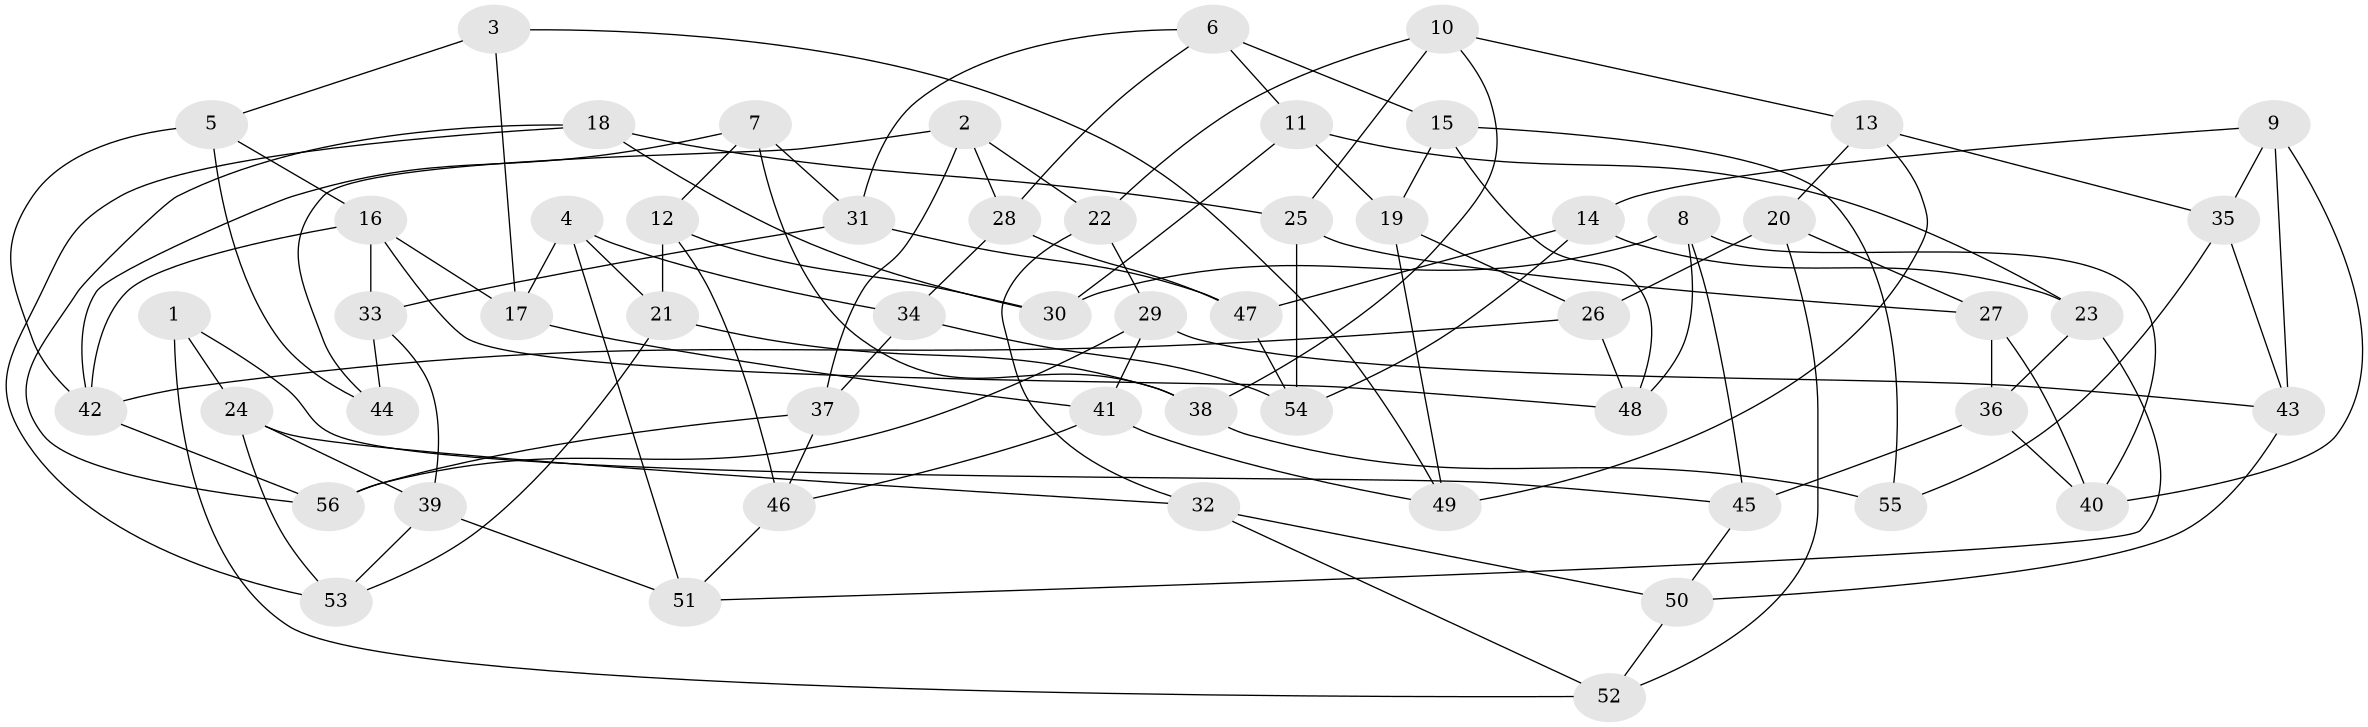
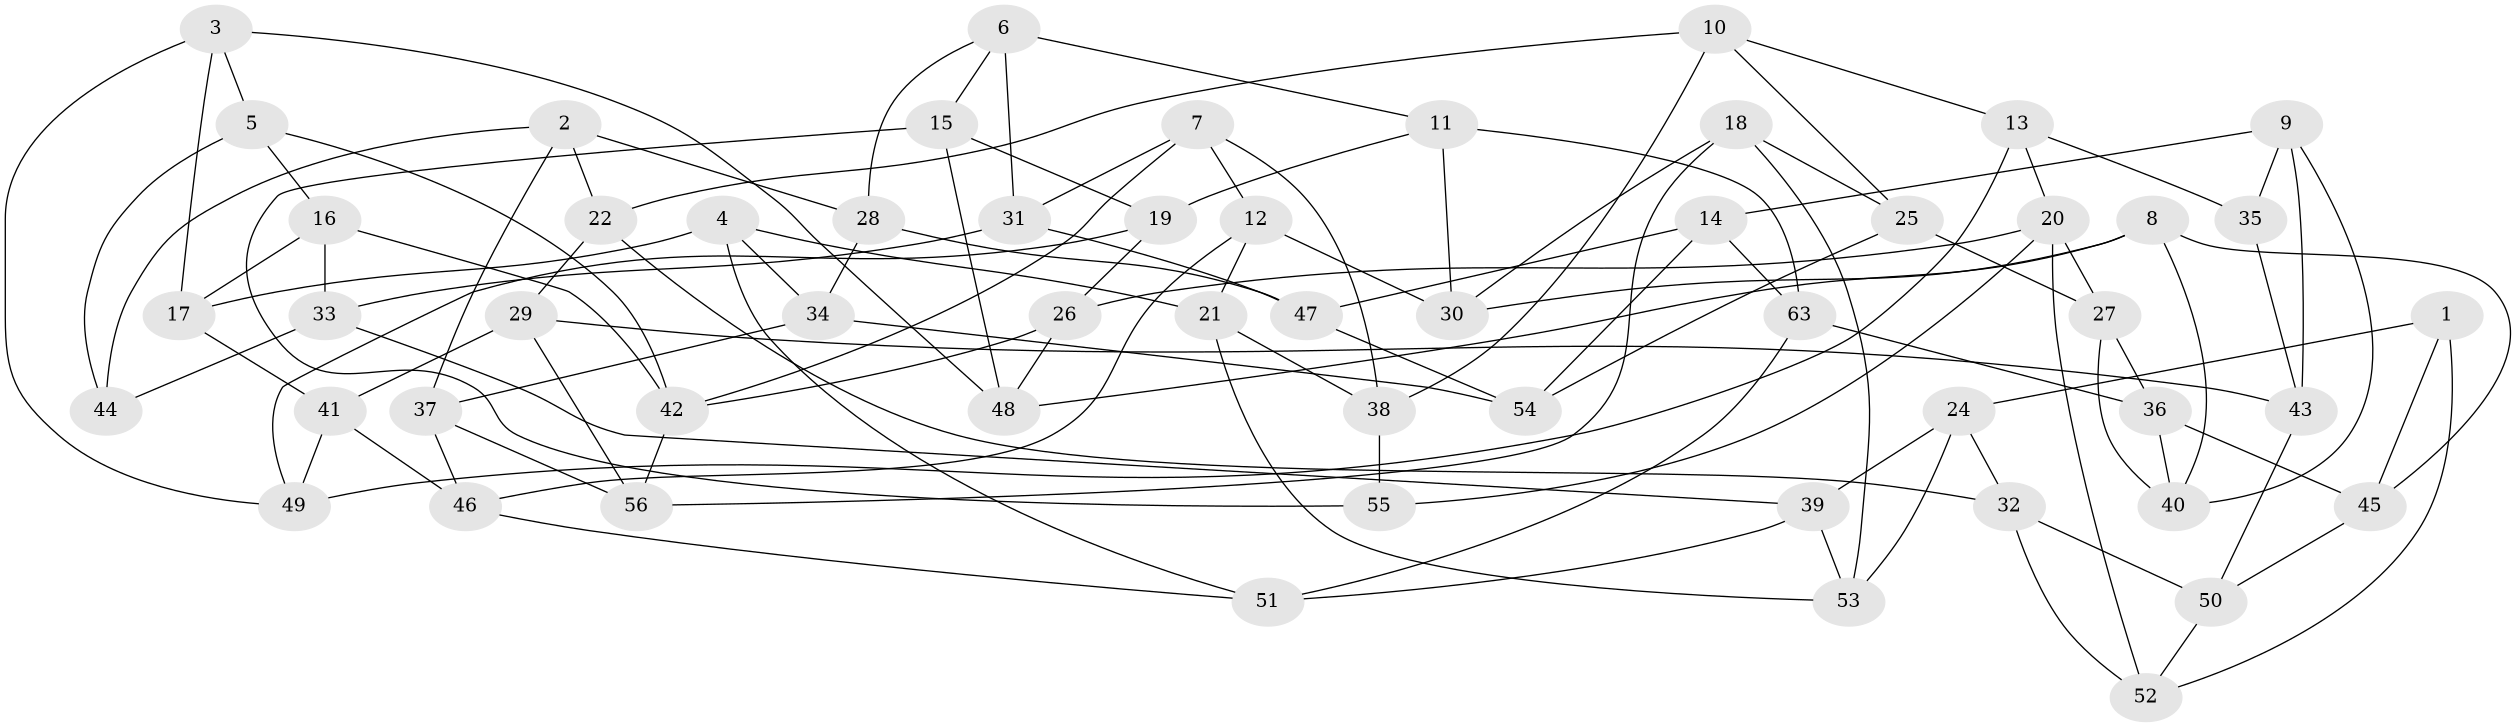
node "23": label "23" -> "63"
edge "16" -- "48": now "3" -- "48"
edge "35" -- "55": now "20" -- "55"
